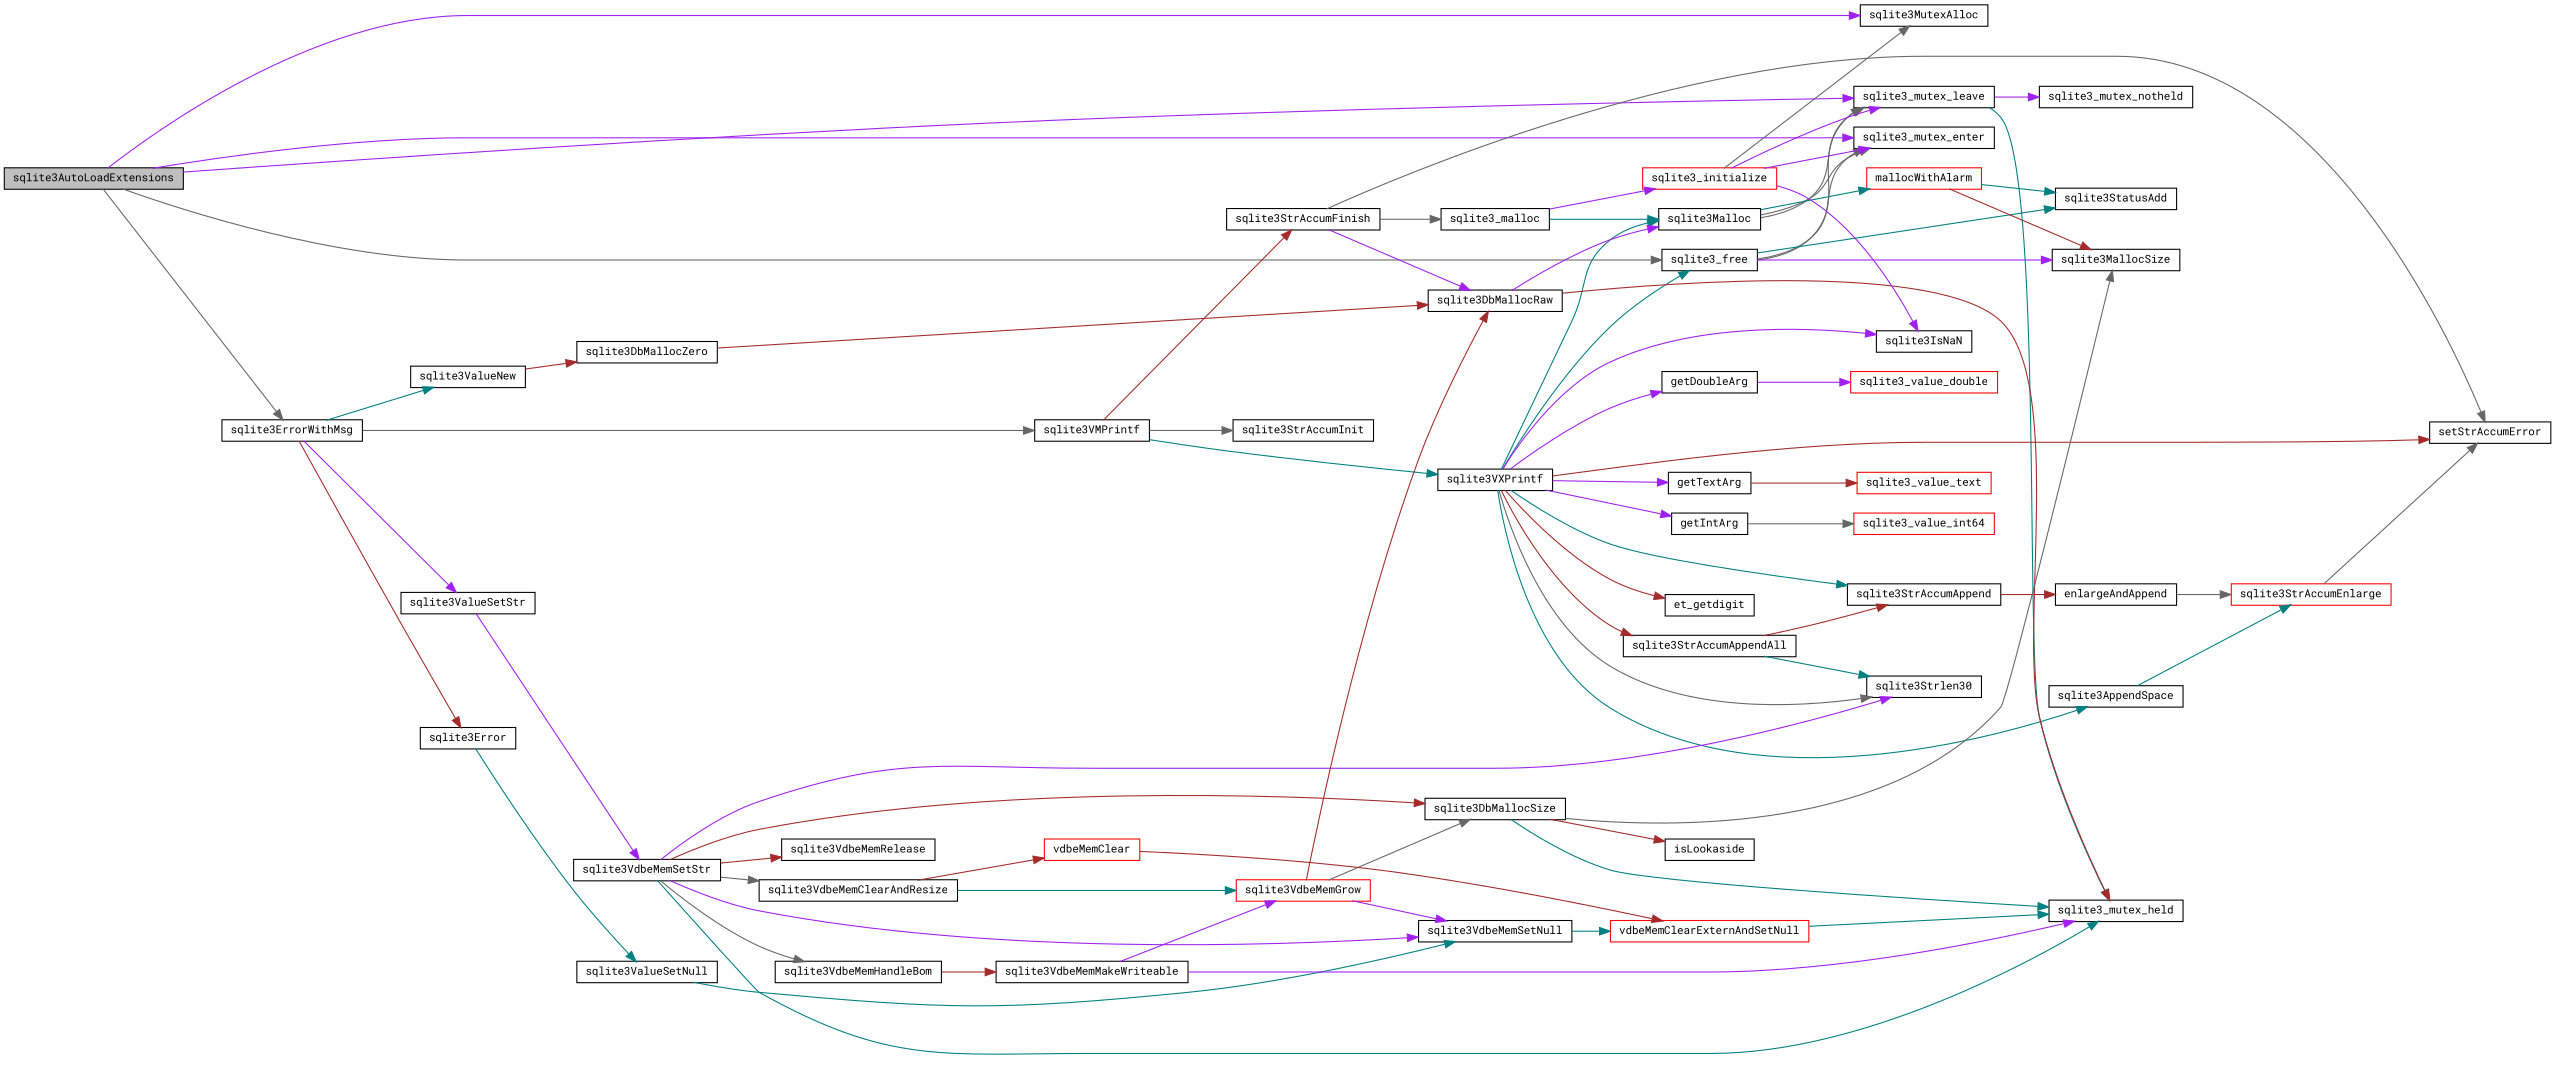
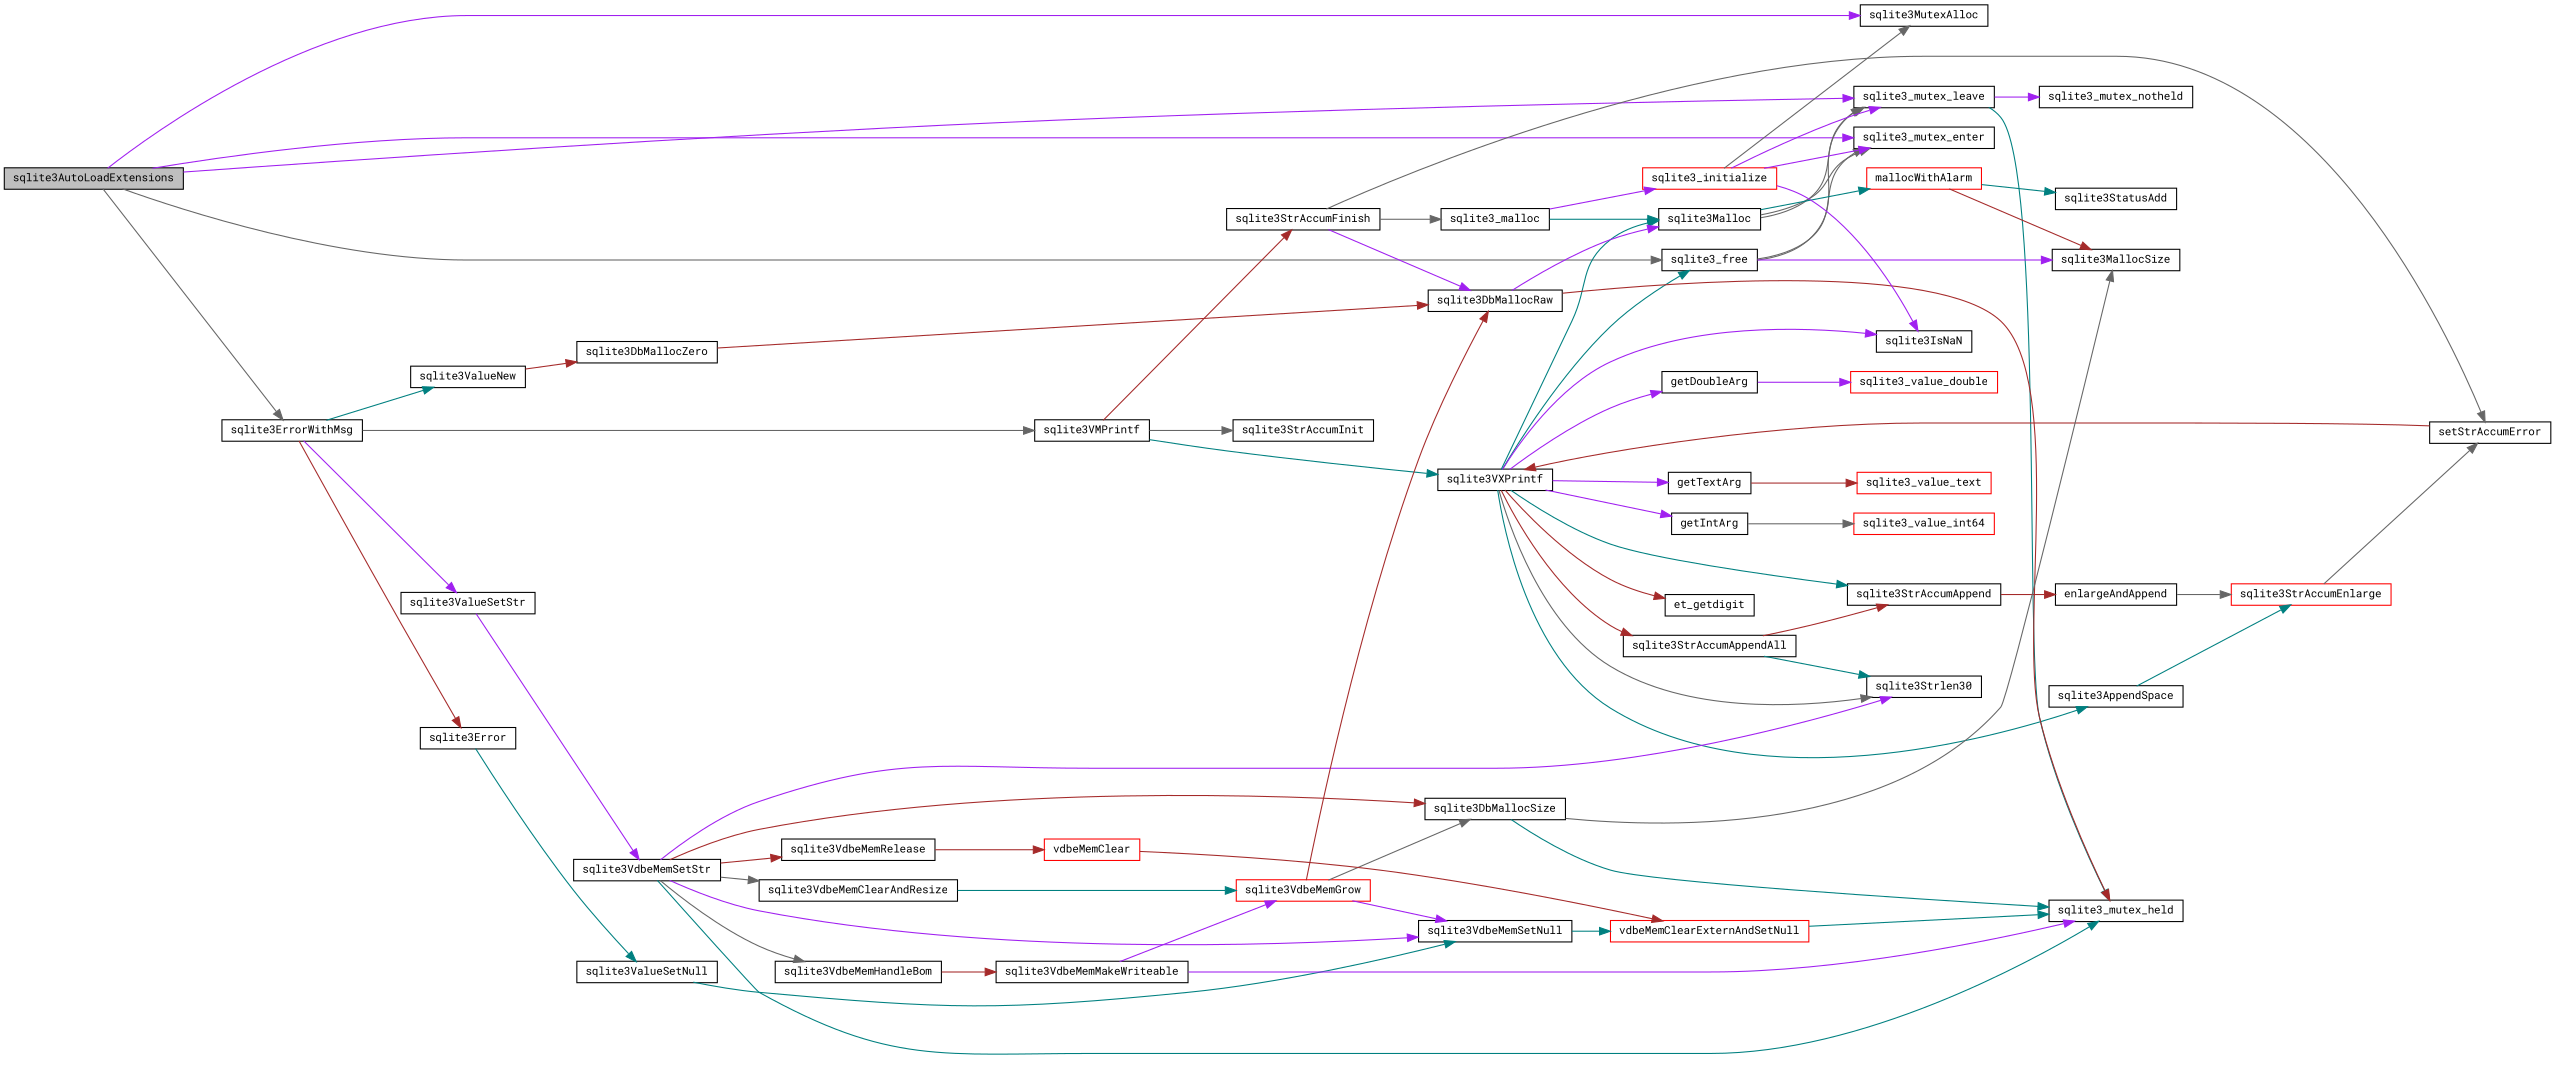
edge "sqlite3_free" -> "sqlite3StatusAdd": removed
edge "sqlite3VXPrintf" -> "setStrAccumError": reversed
node "isLookaside": removed
edge "sqlite3VdbeMemClearAndResize" -> "vdbeMemClear": now "sqlite3VdbeMemRelease" -> "vdbeMemClear"
